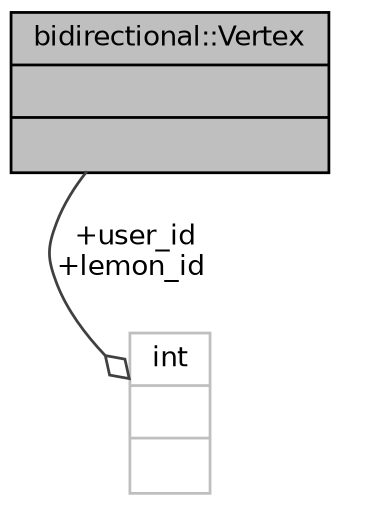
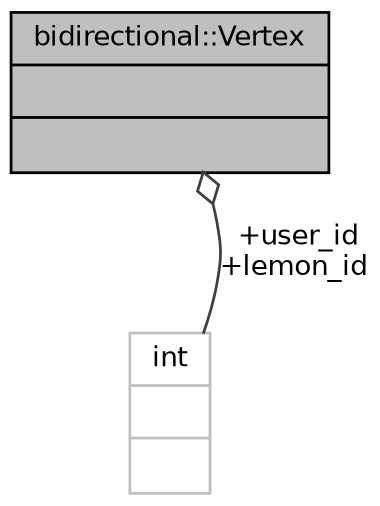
edge "bidirectional::Vertex" -> "int": reversed
